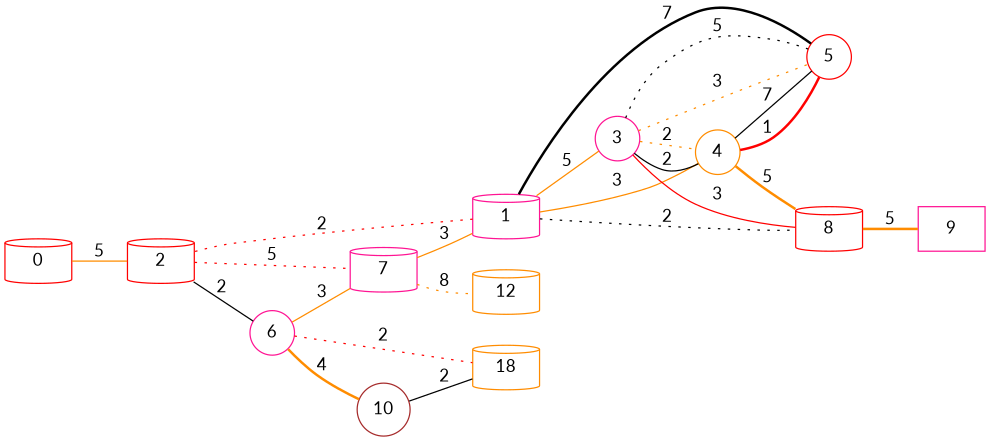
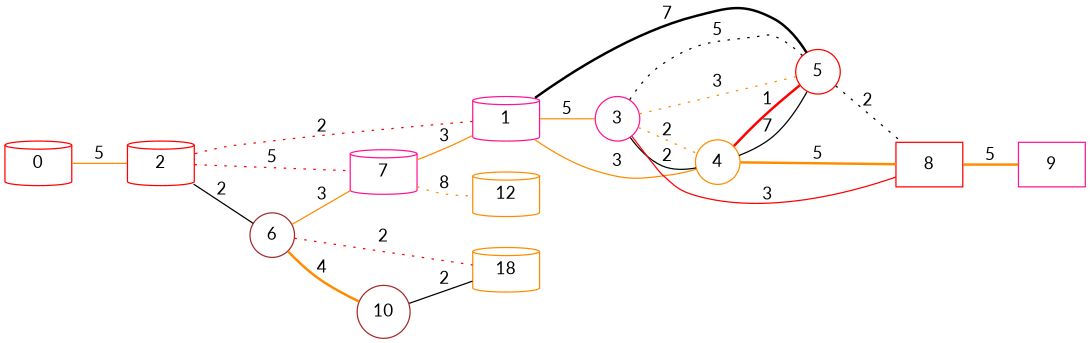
edge "1" -- "8": now "5" -- "8"
node "8": shape cylinder -> box
node "6": color deeppink -> brown
